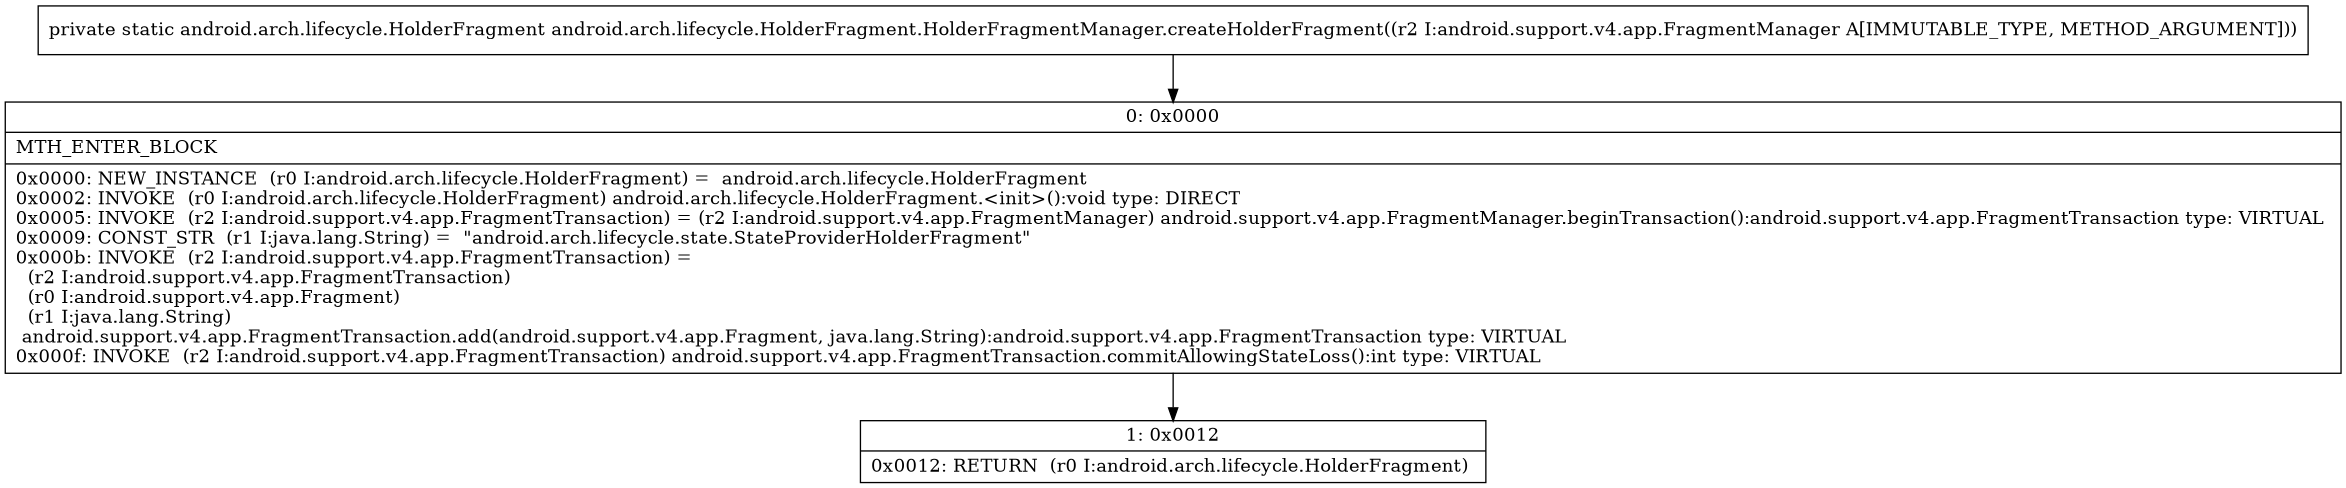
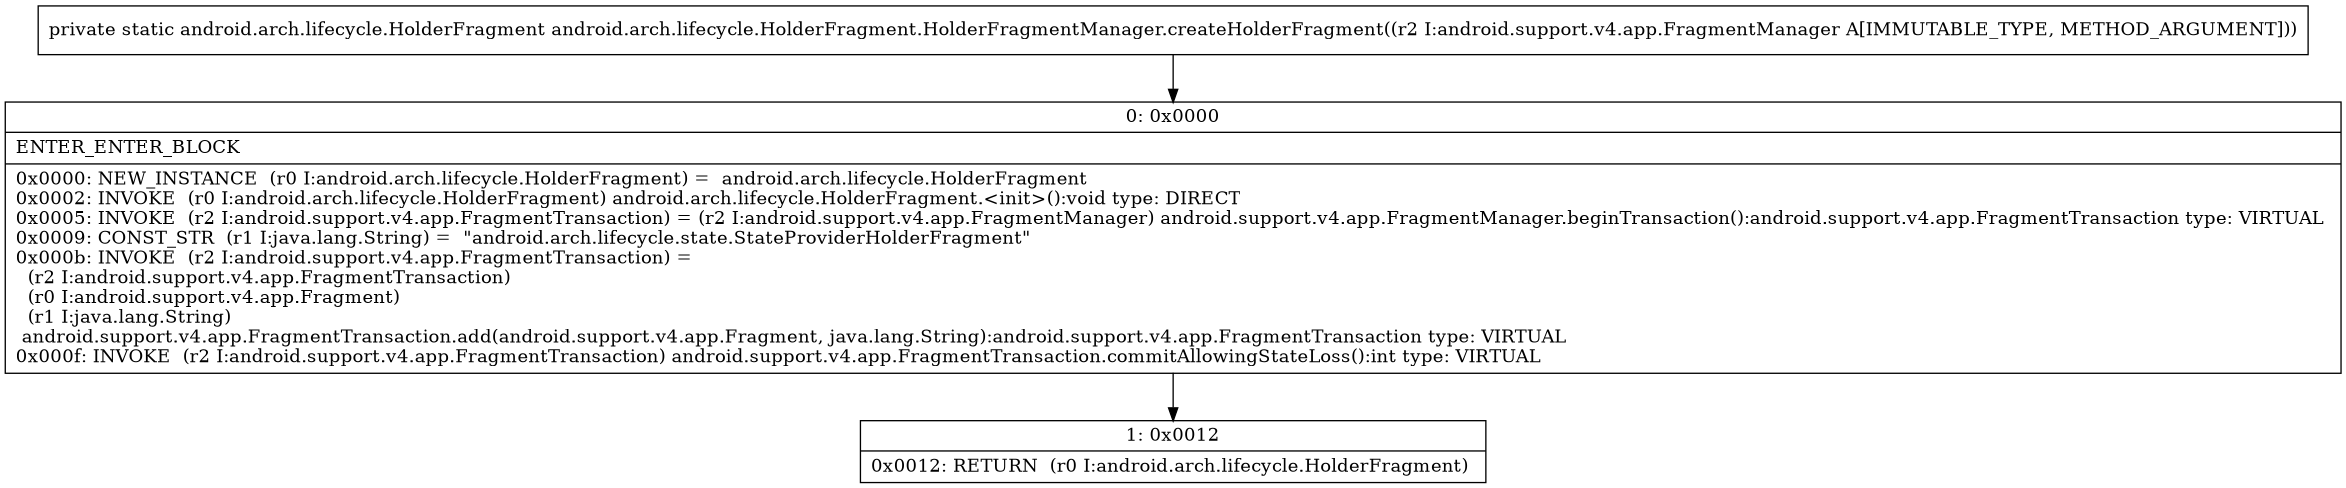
node "0: 0x0000": text "MTH_ENTER_BLOCK" -> "ENTER_ENTER_BLOCK"
